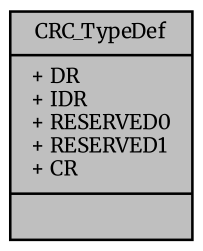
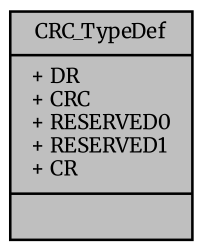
node "CRC_TypeDef": text "+ IDR" -> "+ CRC"
